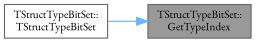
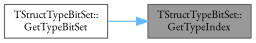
node "TStructTypeBitSet:: TStructTypeBitSet": label "TStructTypeBitSet:: TStructTypeBitSet" -> "TStructTypeBitSet:: GetTypeBitSet"
